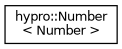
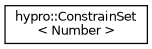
node "hypro::Number < Number >": label "hypro::Number < Number >" -> "hypro::ConstrainSet < Number >"
